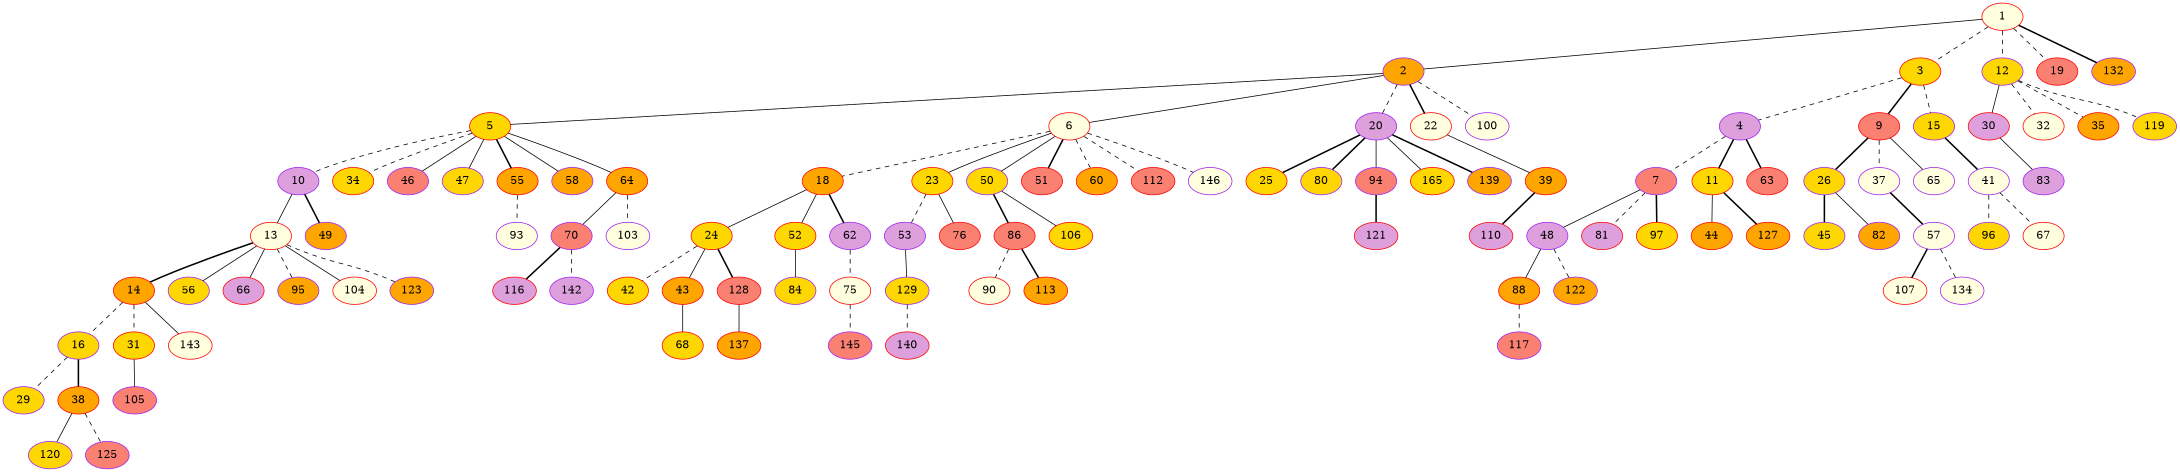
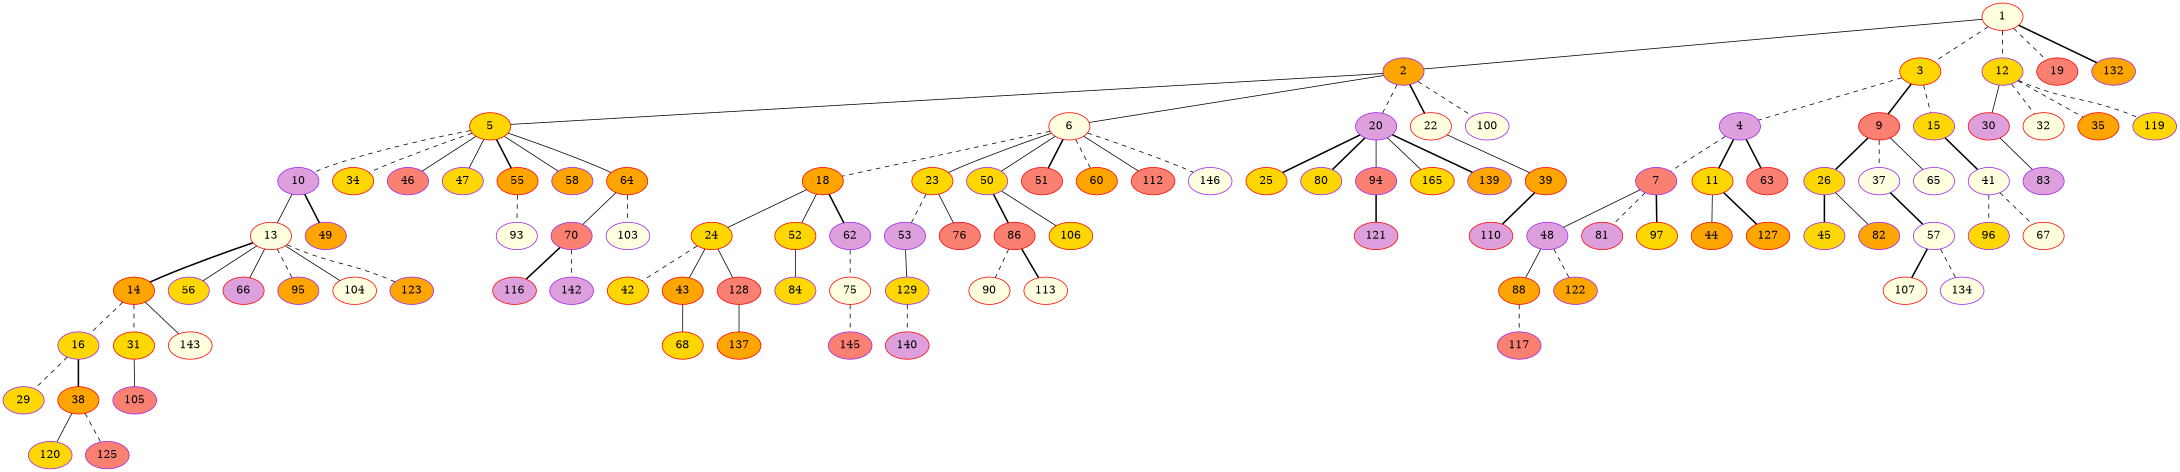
edge "6" -- "112": style dashed -> solid
edge "24" -- "128": style bold -> solid
node "113": fillcolor orange -> lightyellow
